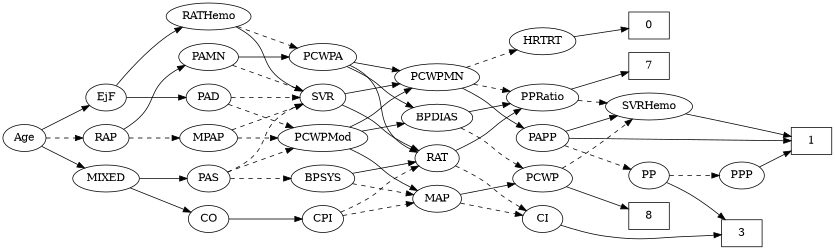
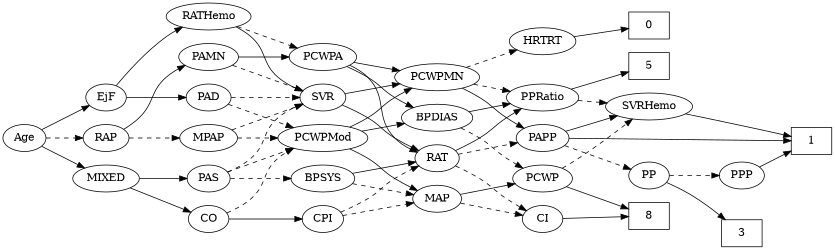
node "7": label "7" -> "5"
edge "RAT" -> "PAPP": added
edge "CO" -> "PCWPMod": added
edge "CI" -> "3": now "CI" -> "8"
